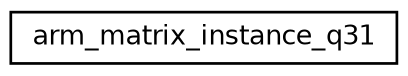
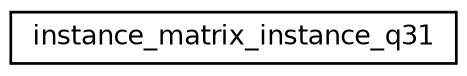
node "arm_matrix_instance_q31": label "arm_matrix_instance_q31" -> "instance_matrix_instance_q31"
